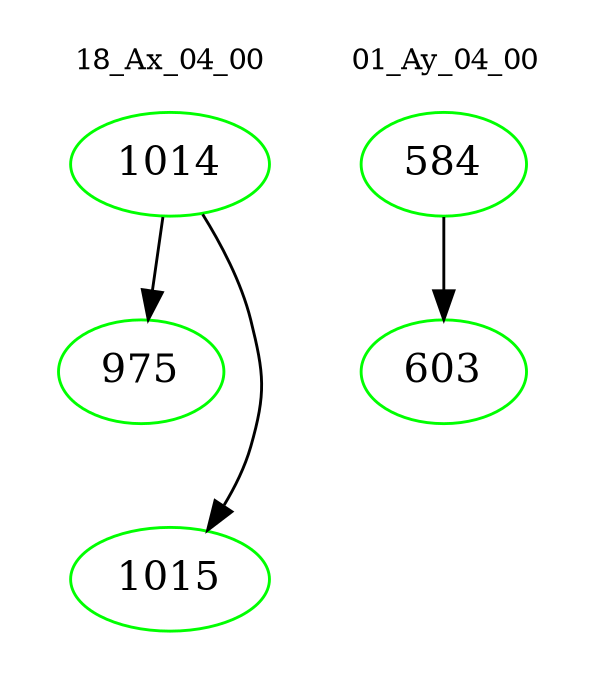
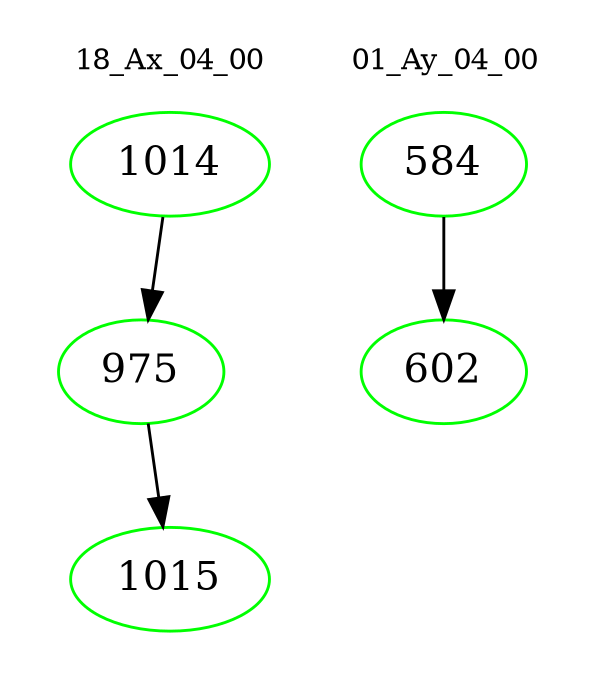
edge "1014" -> "1015": now "975" -> "1015"
node "603": label "603" -> "602"
